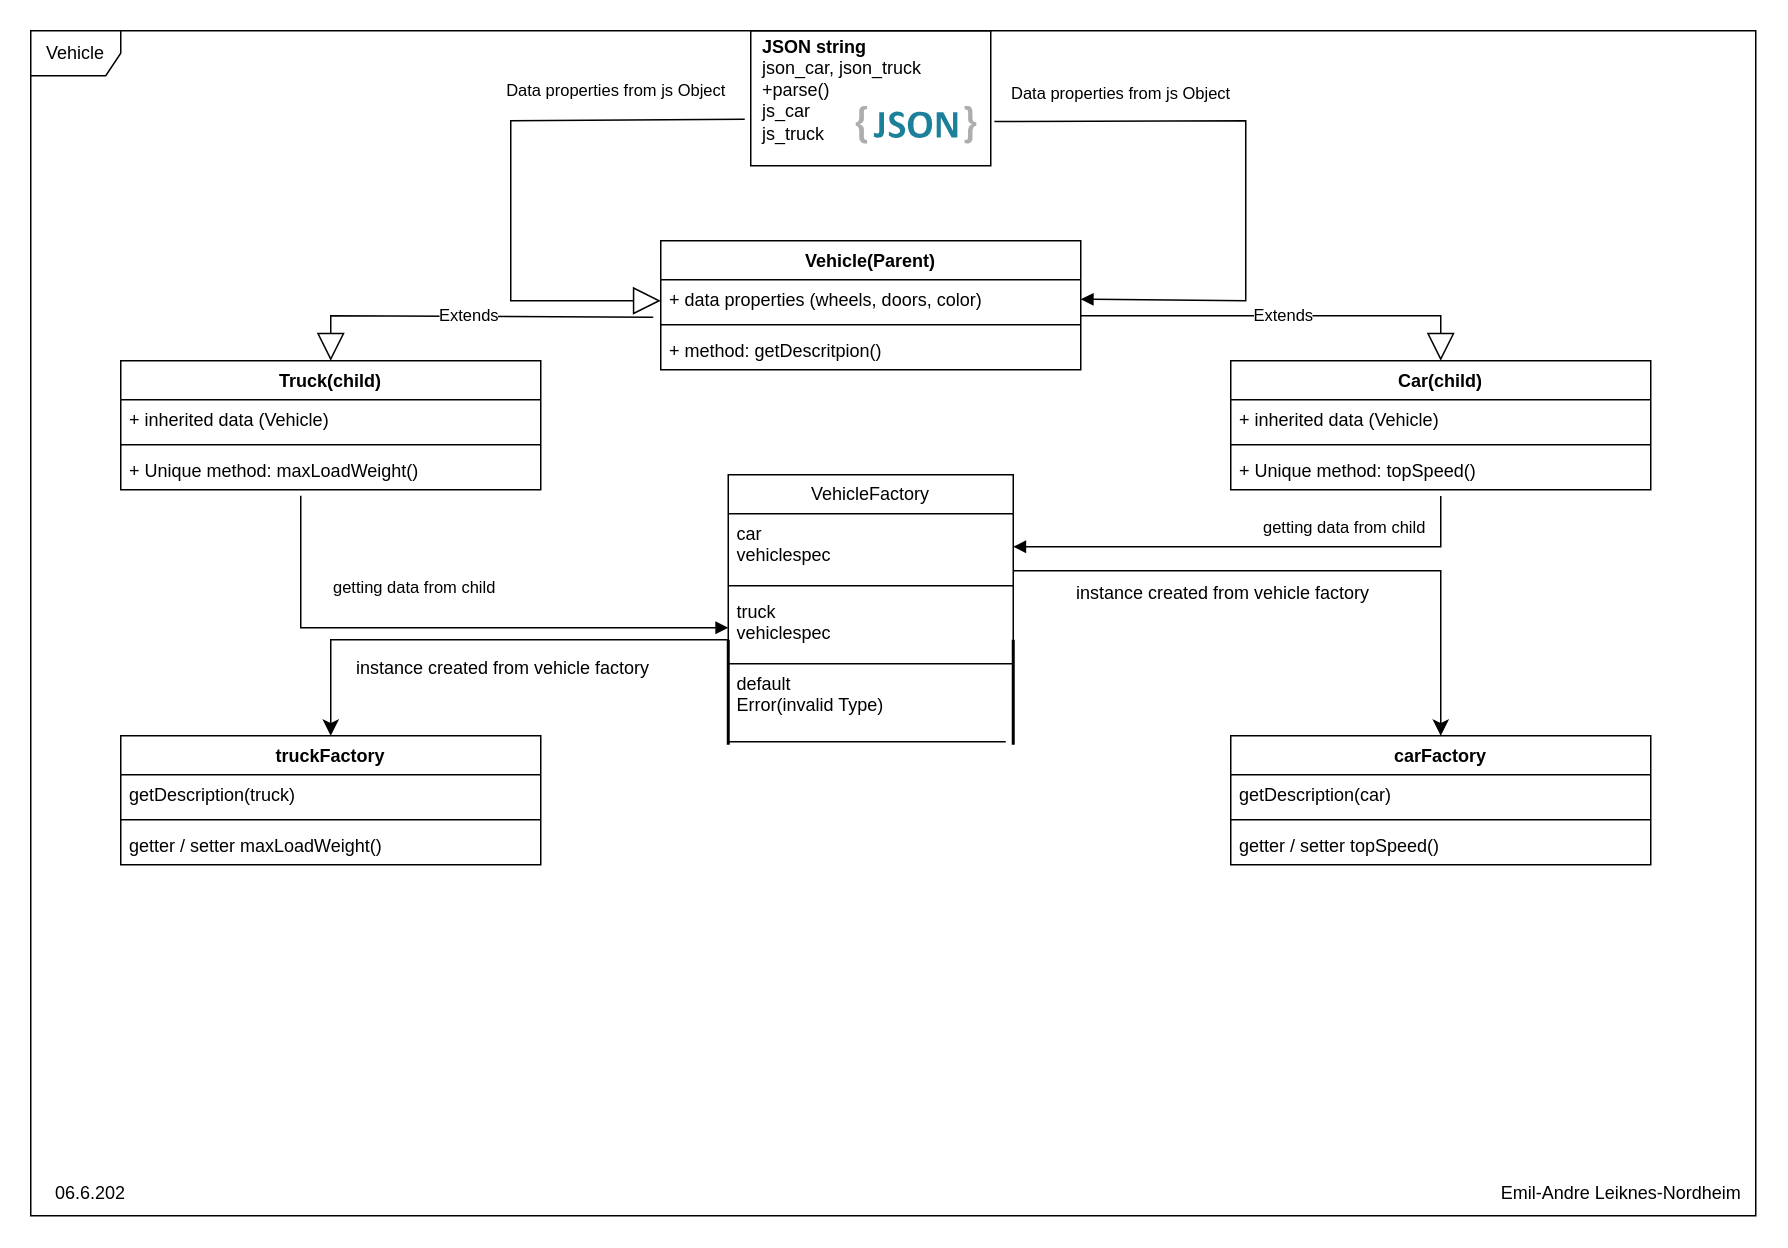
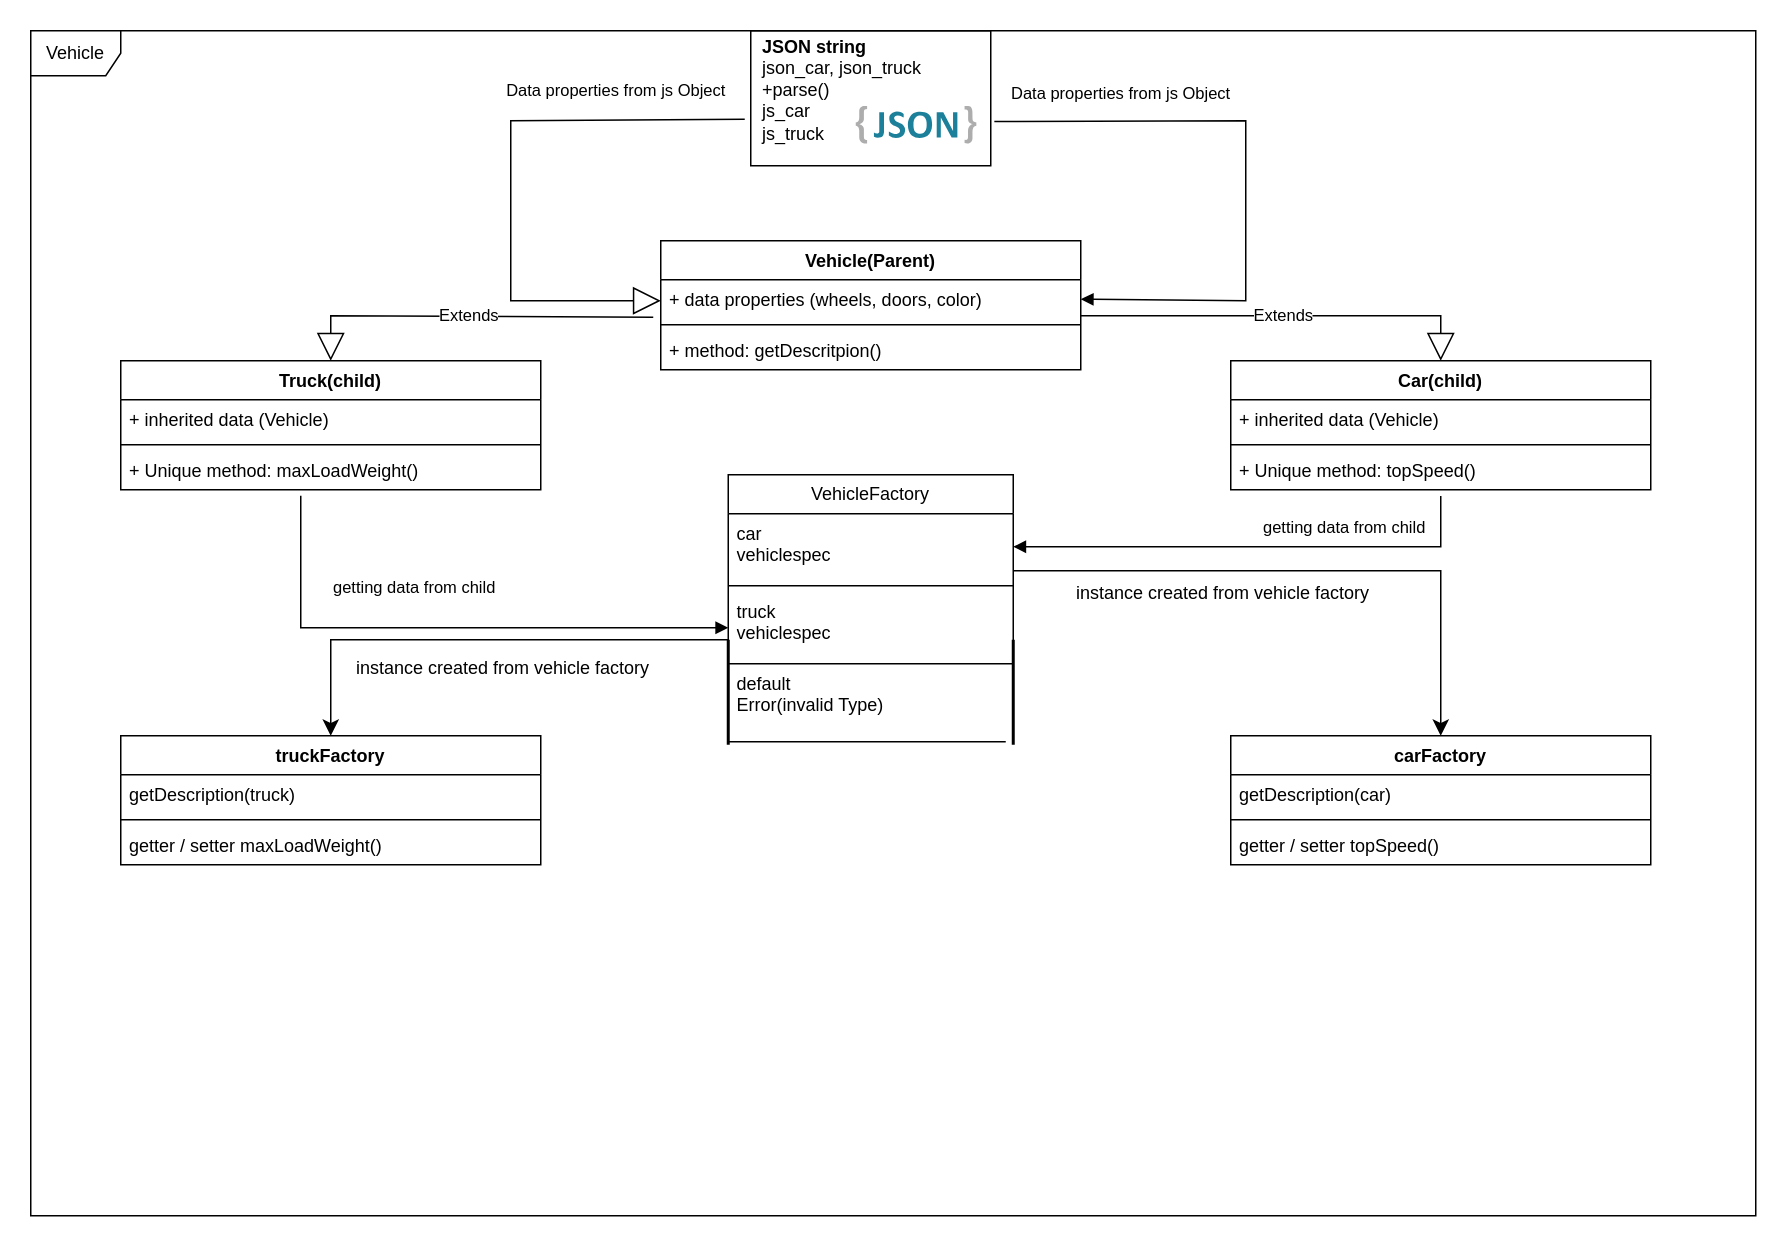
node "06.6.202": removed
node "Emil-Andre Leiknes-Nordheim": removed
